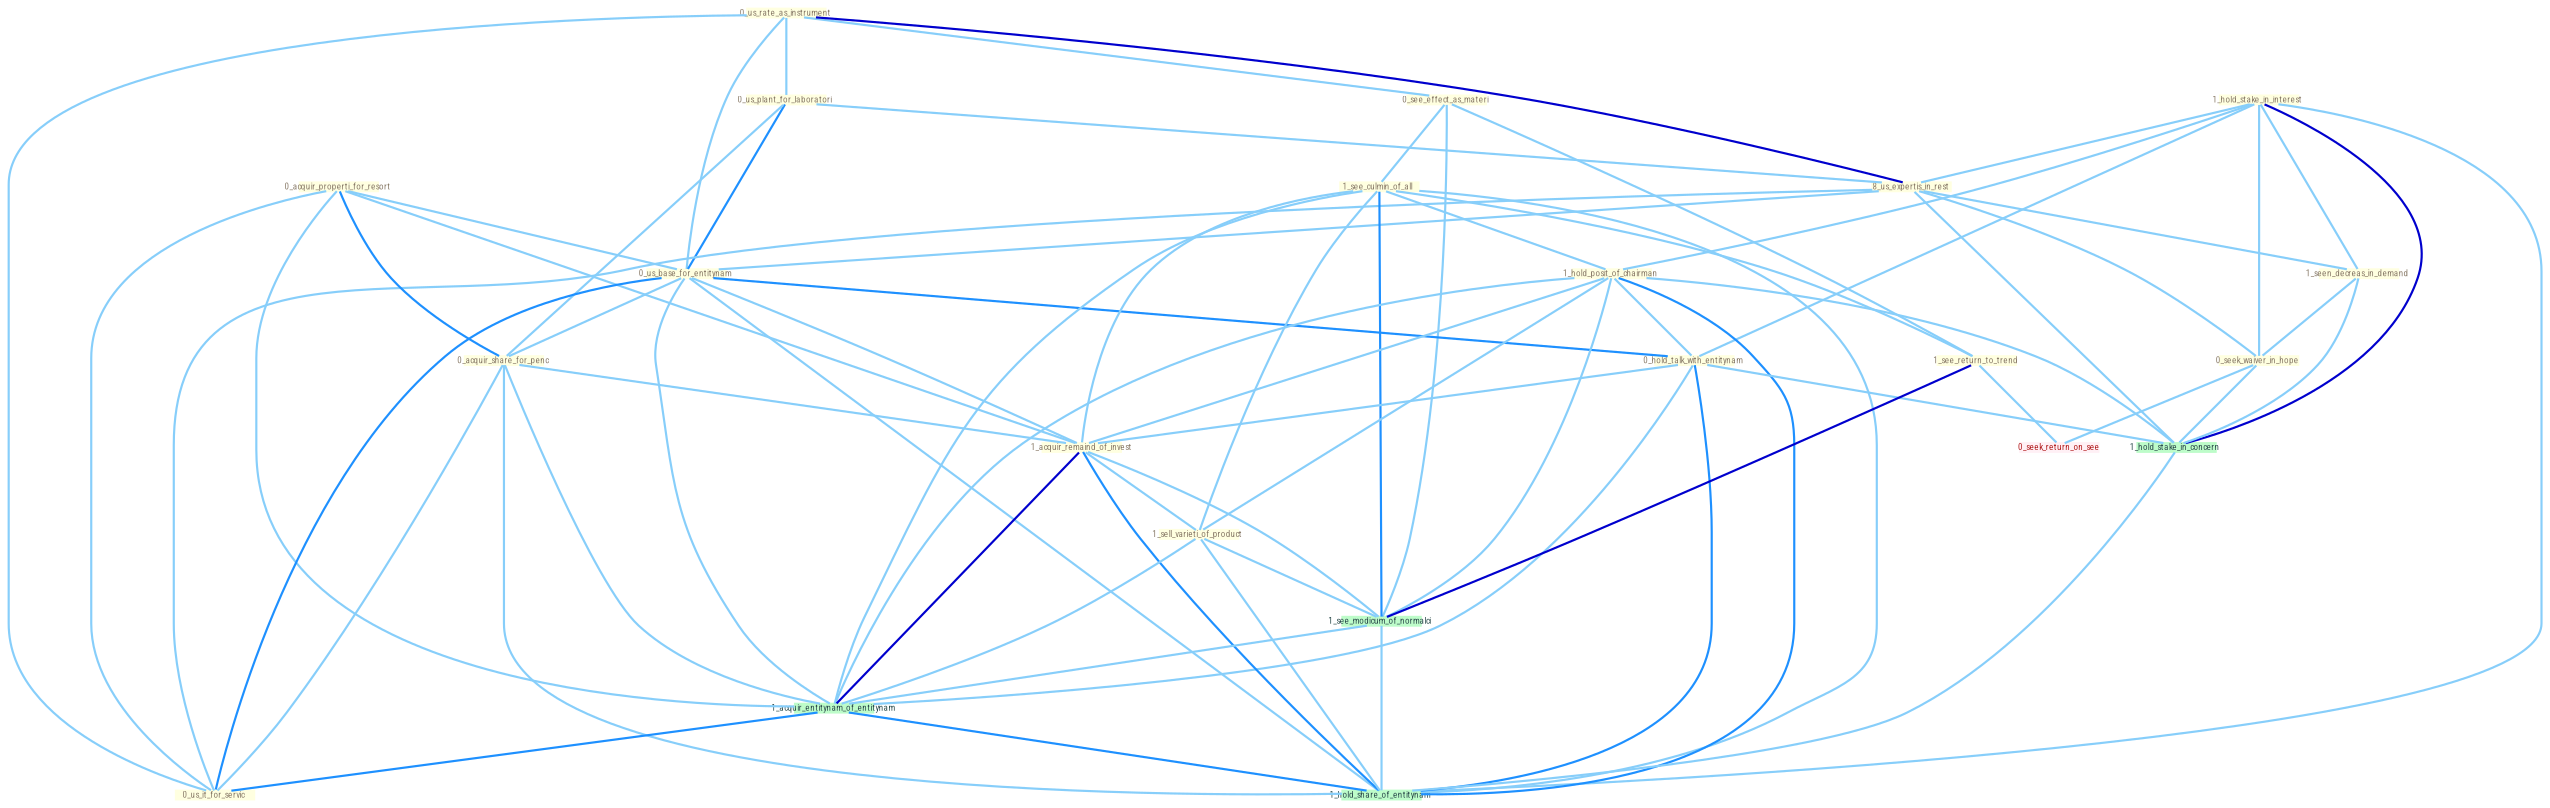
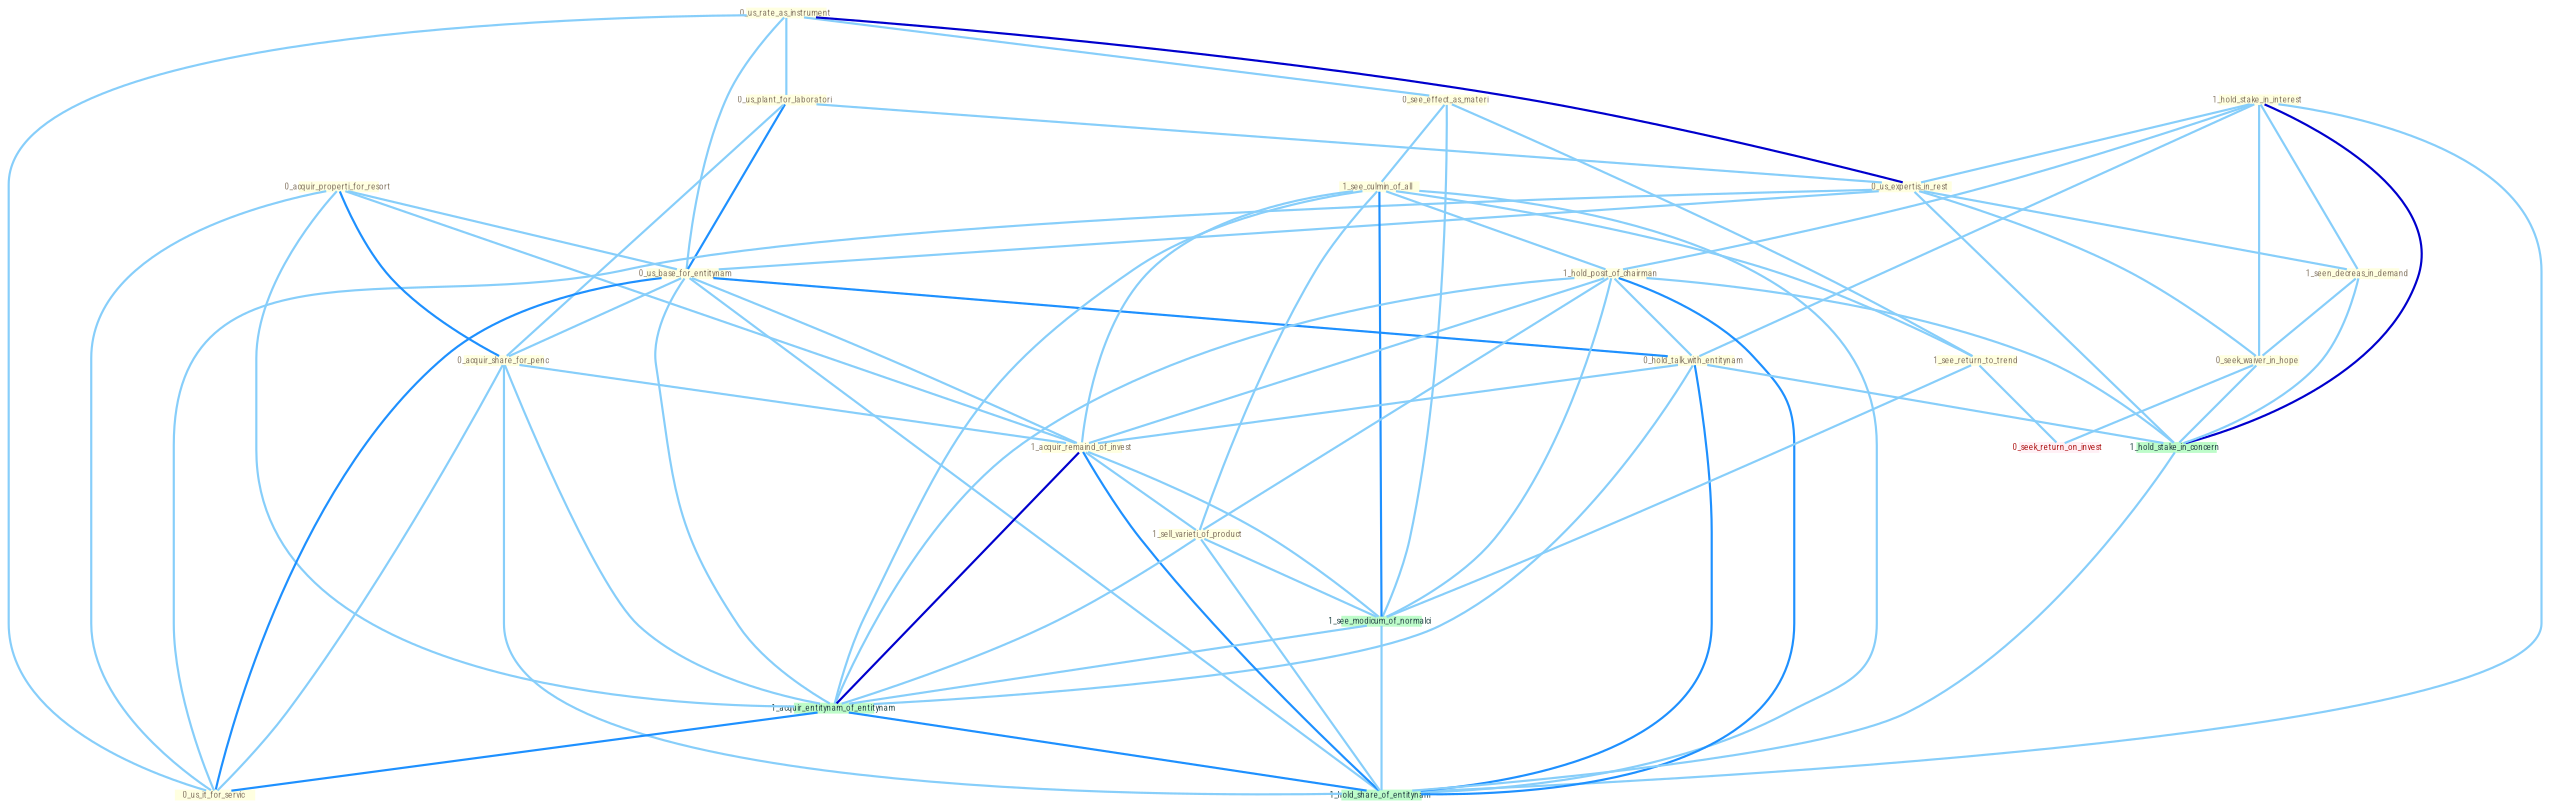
node "8_us_expertis_in_rest": label "8_us_expertis_in_rest" -> "0_us_expertis_in_rest"
node "0_seek_return_on_see": label "0_seek_return_on_see" -> "0_seek_return_on_invest"
edge "1_see_return_to_trend" -- "1_see_modicum_of_normalci": color #0000cd -> #87cefa
